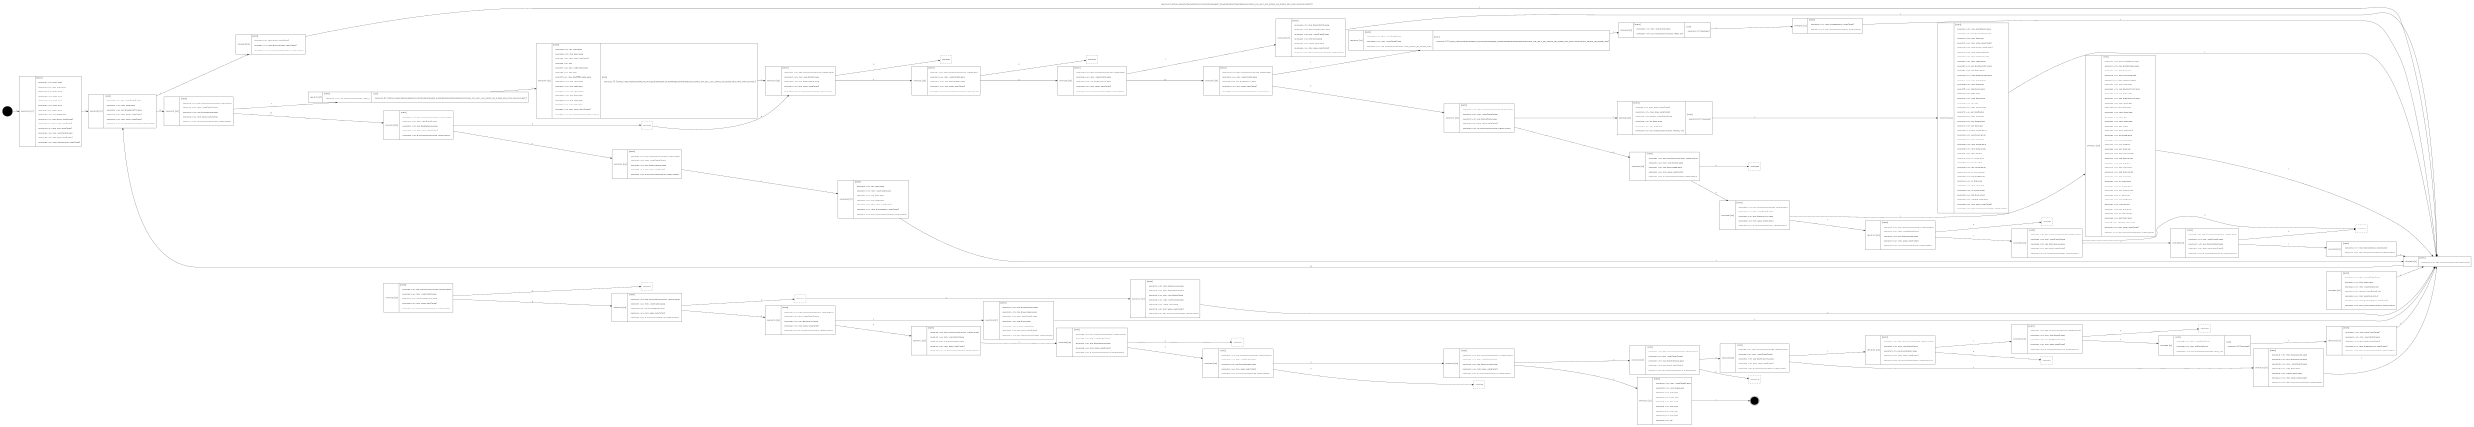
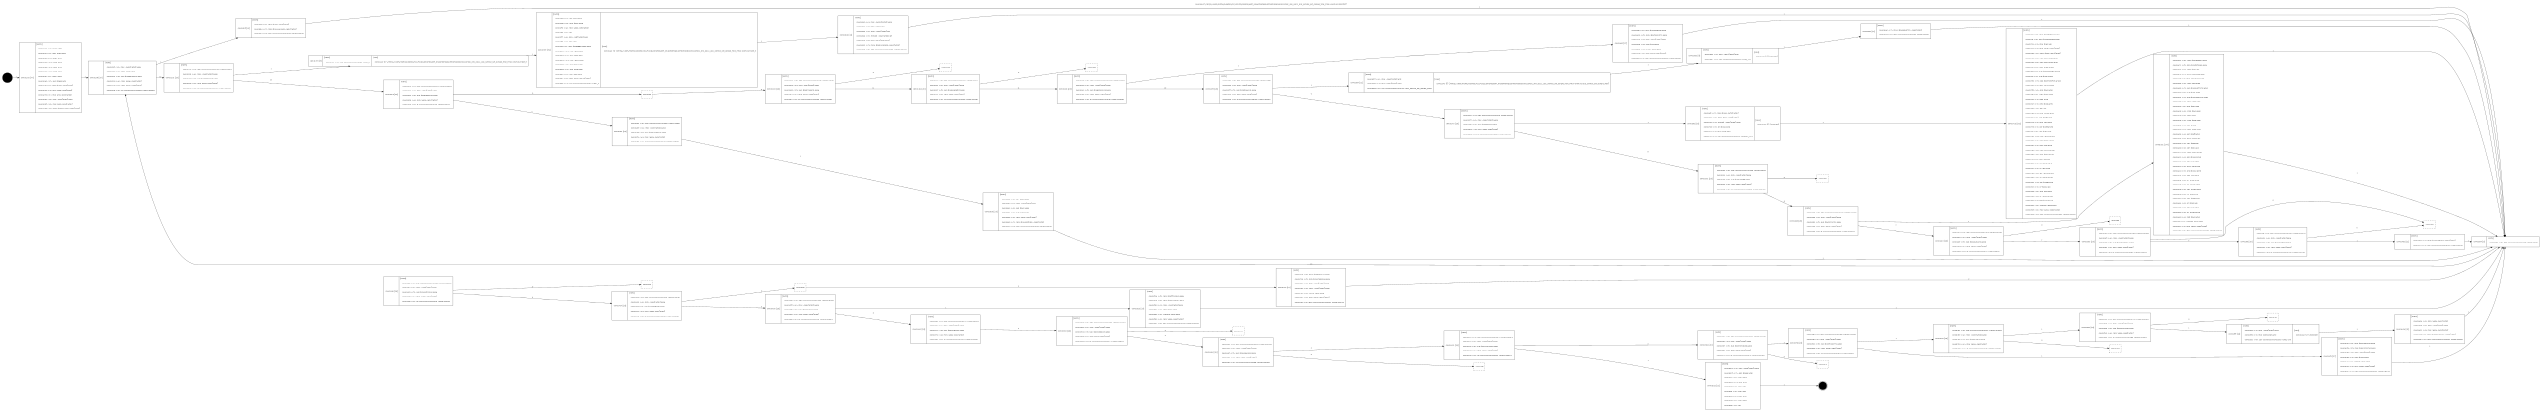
edge "0x4017e9 [52]" -> "0x401300 [28]": now "0x4017e9 [52]" -> "0x40181d [33]"
